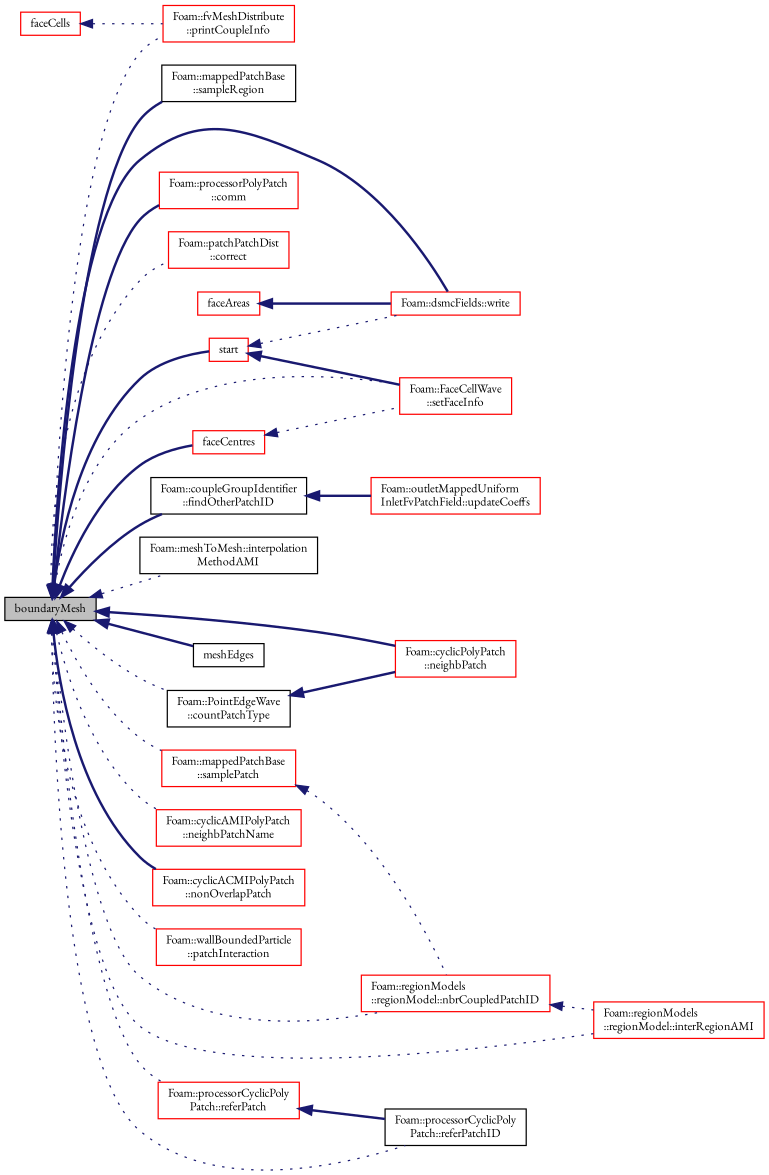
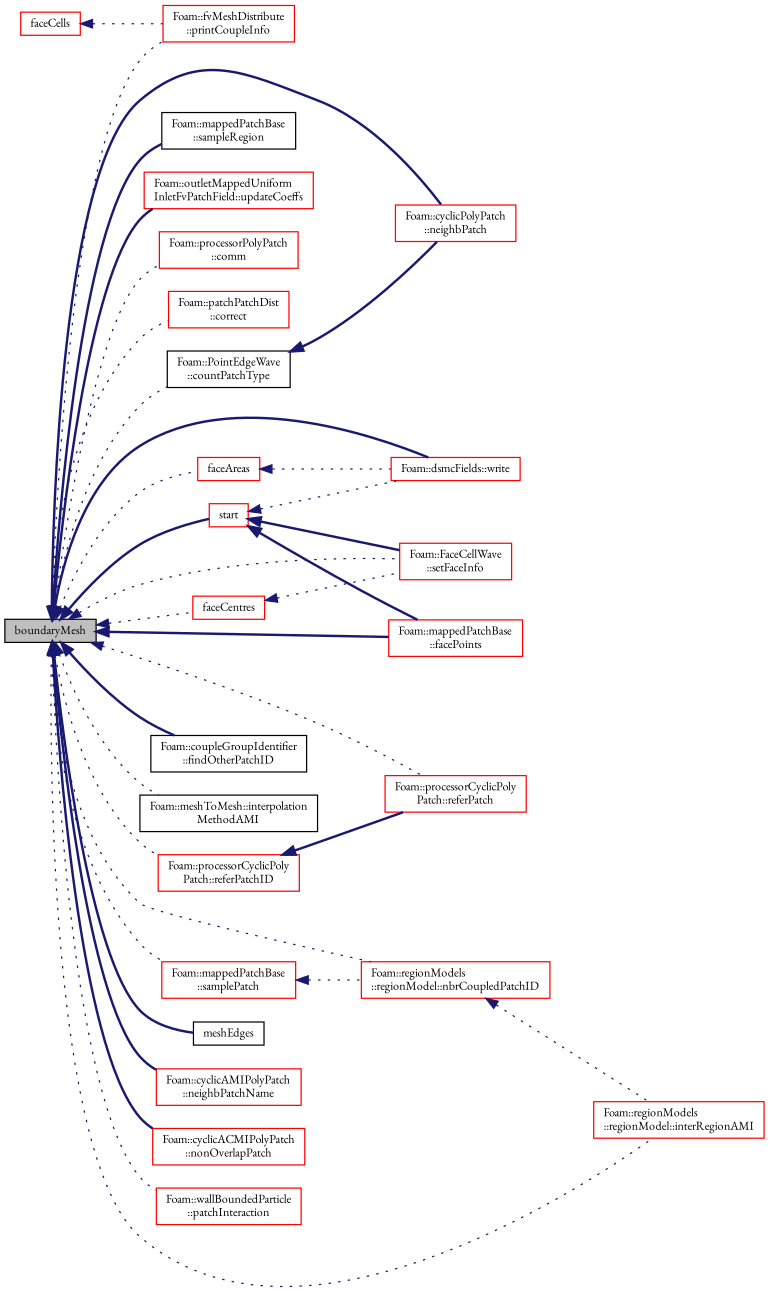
edge "Foam::dsmcFields::write" -> "faceAreas": style bold -> dotted
edge "Foam::processorPolyPatch ::comm" -> "boundaryMesh": style bold -> dotted
edge "Foam::outletMappedUniform InletFvPatchField::updateCoeffs" -> "Foam::coupleGroupIdentifier ::findOtherPatchID": now "Foam::outletMappedUniform InletFvPatchField::updateCoeffs" -> "boundaryMesh"
edge "faceCentres" -> "boundaryMesh": style bold -> dotted
edge "faceAreas" -> "boundaryMesh": added
node "Foam::mappedPatchBase ::facePoints": added
edge "Foam::cyclicAMIPolyPatch ::neighbPatchName" -> "boundaryMesh": style dotted -> bold
edge "Foam::processorCyclicPoly Patch::referPatchID" -> "Foam::processorCyclicPoly Patch::referPatch": reversed
node "Foam::processorCyclicPoly Patch::referPatchID": color black -> red
